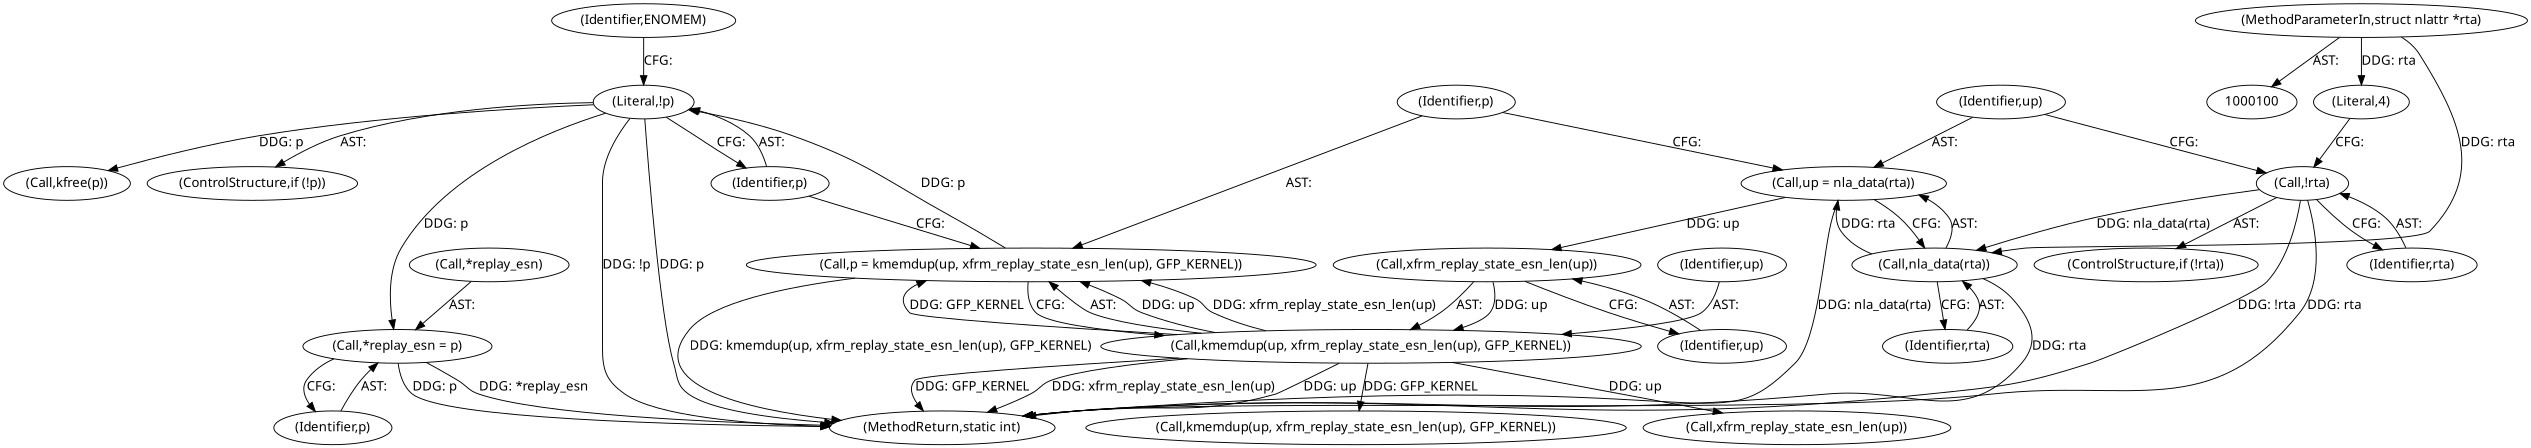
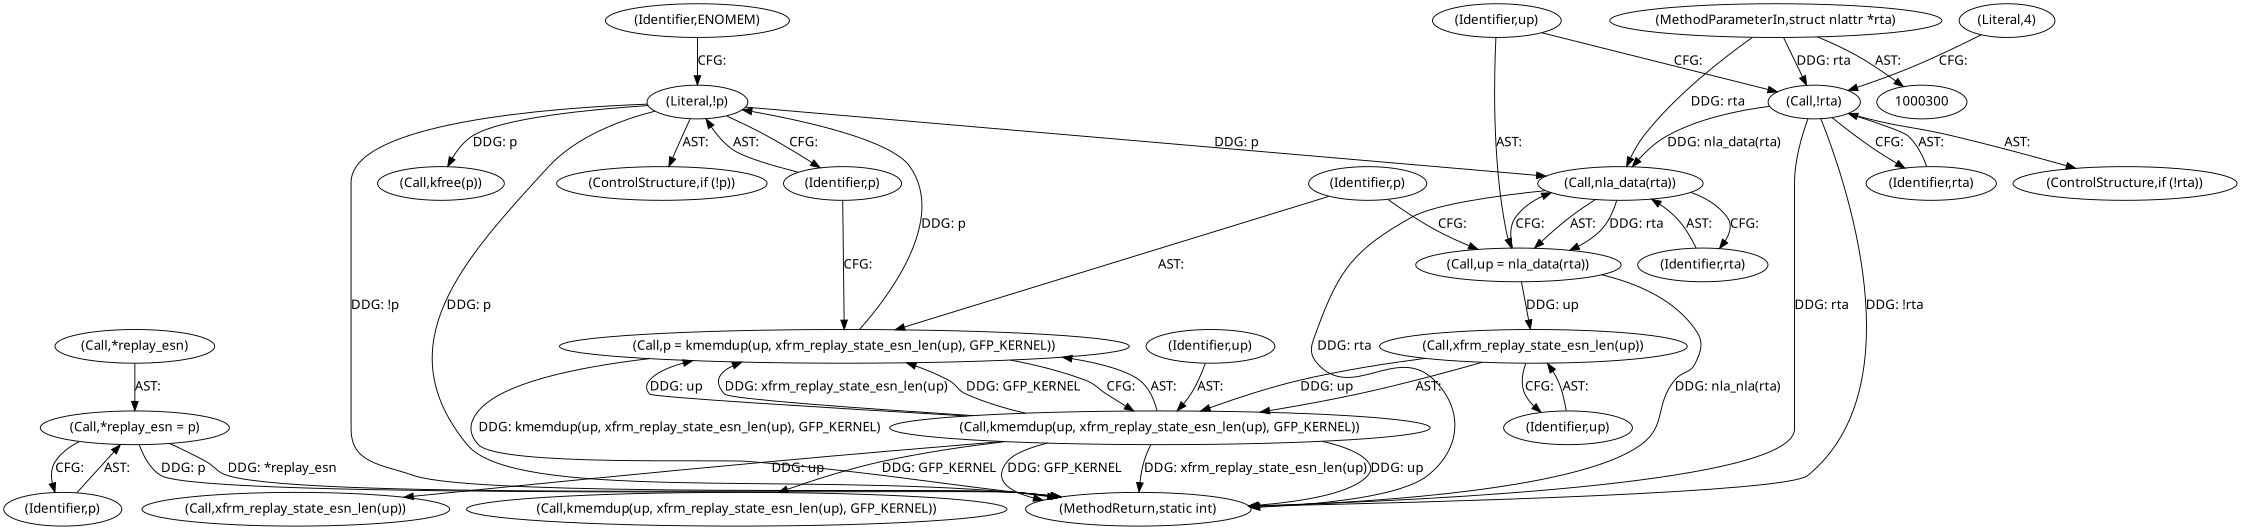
edge "(MethodParameterIn,struct nlattr *rta)" -> "(Literal,4)": now "(MethodParameterIn,struct nlattr *rta)" -> "(Call,!rta)"
node "1000100": label "1000100" -> "1000300"
edge "(Literal,!p)" -> "(Call,*replay_esn = p)": now "(Literal,!p)" -> "(Call,nla_data(rta))"
edge "(Call,up = nla_data(rta))" -> "(MethodReturn,static int)": label "DDG: nla_data(rta)" -> "DDG: nla_nla(rta)"
